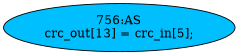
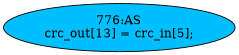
node "756:AS crc_out[13] = crc_in[5];": label "756:AS crc_out[13] = crc_in[5];" -> "776:AS crc_out[13] = crc_in[5];"
